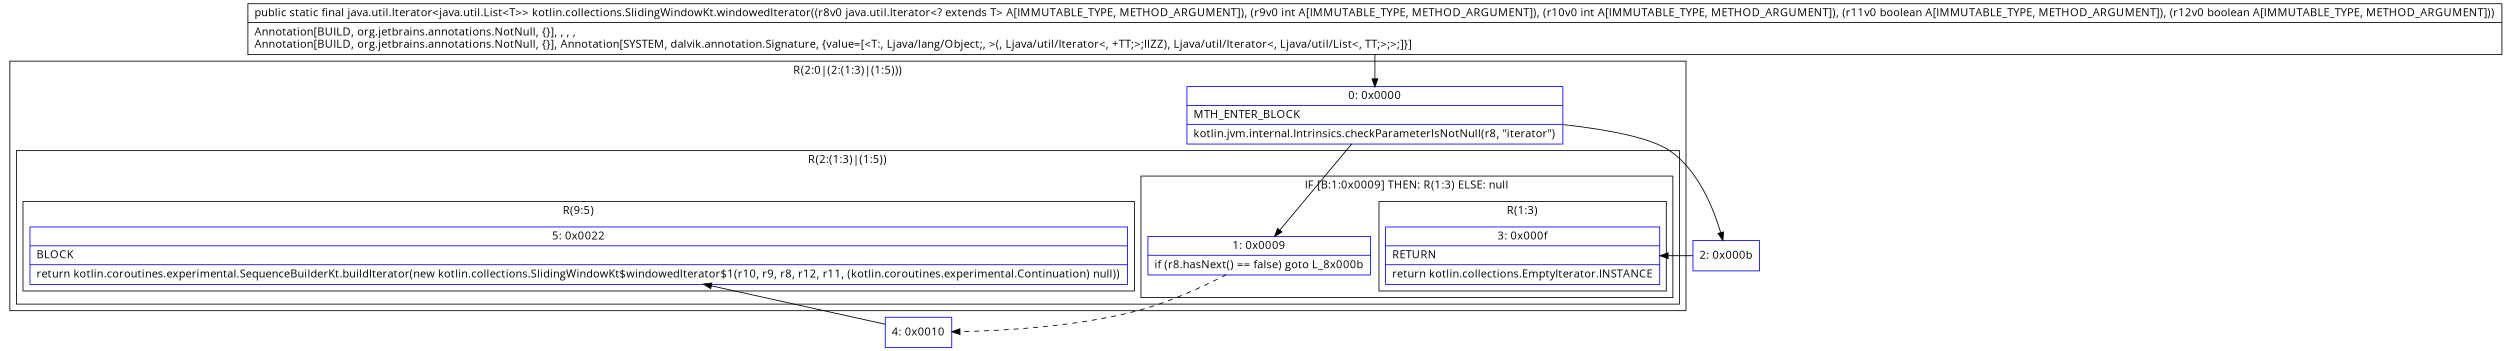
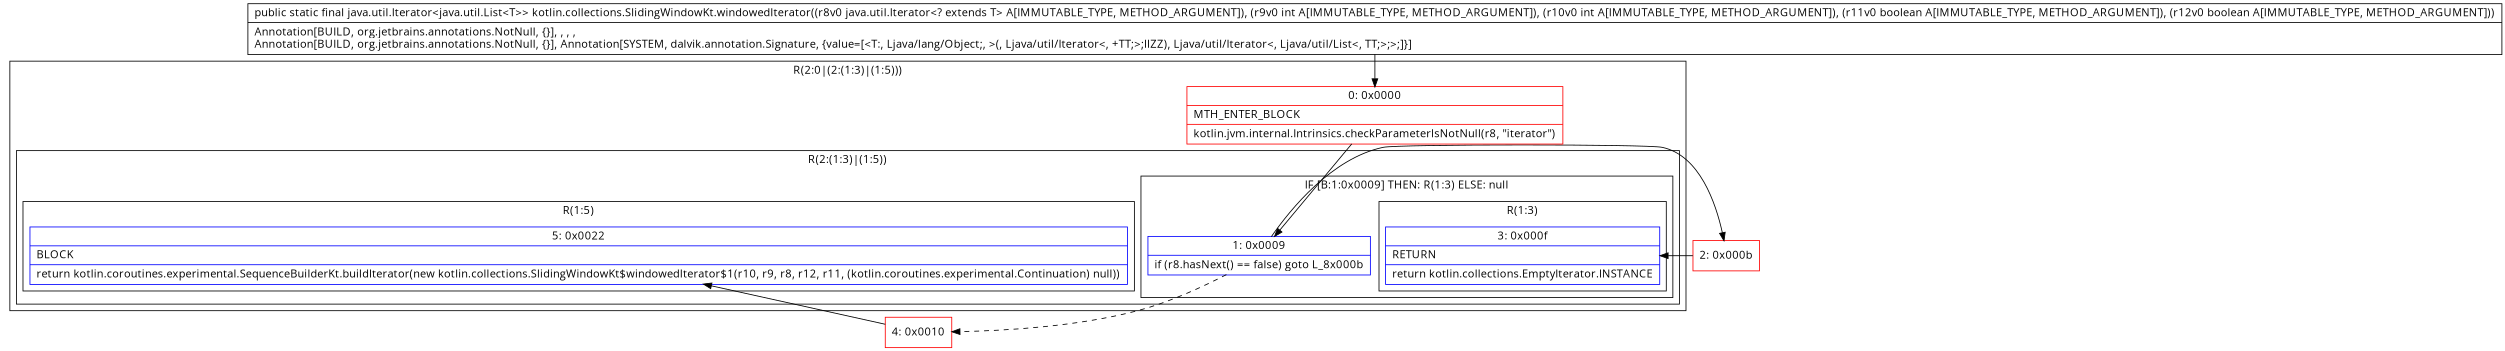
node "0: 0x0000": color blue -> red
edge "0: 0x0000" -> "2: 0x000b": now "1: 0x0009" -> "2: 0x000b"
cluster "R(9:5)": label "R(9:5)" -> "R(1:5)"
node "2: 0x000b": color blue -> red
node "4: 0x0010": color blue -> red
